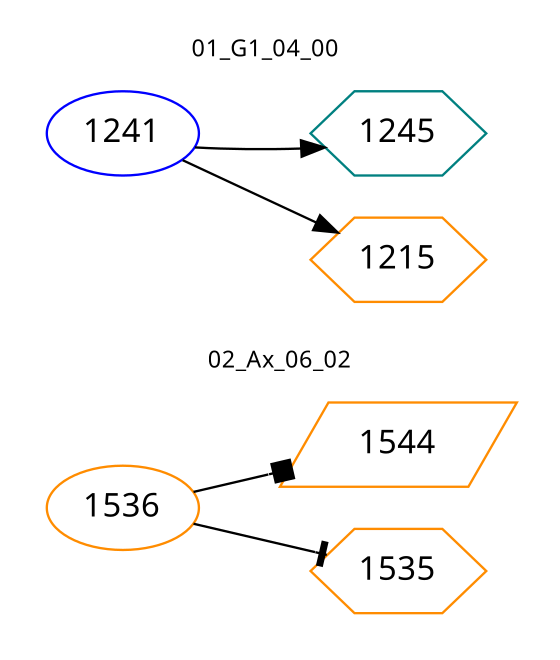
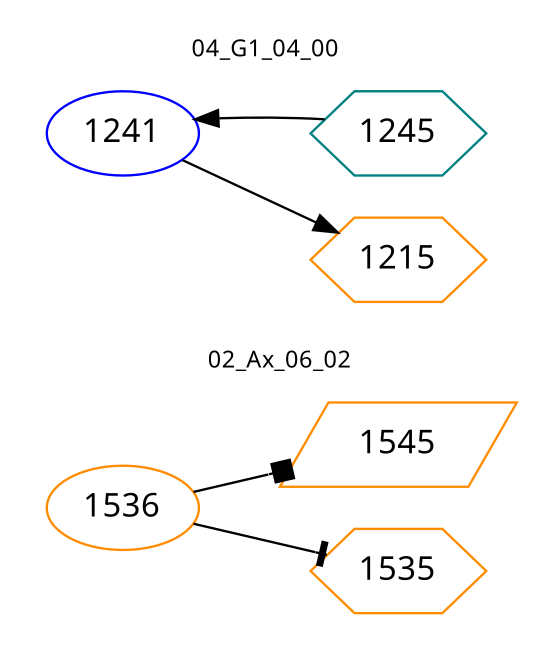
cluster "01_G1_04_00": label "01_G1_04_00" -> "04_G1_04_00"
edge "1241" -> "1245": reversed
node "1544": label "1544" -> "1545"
